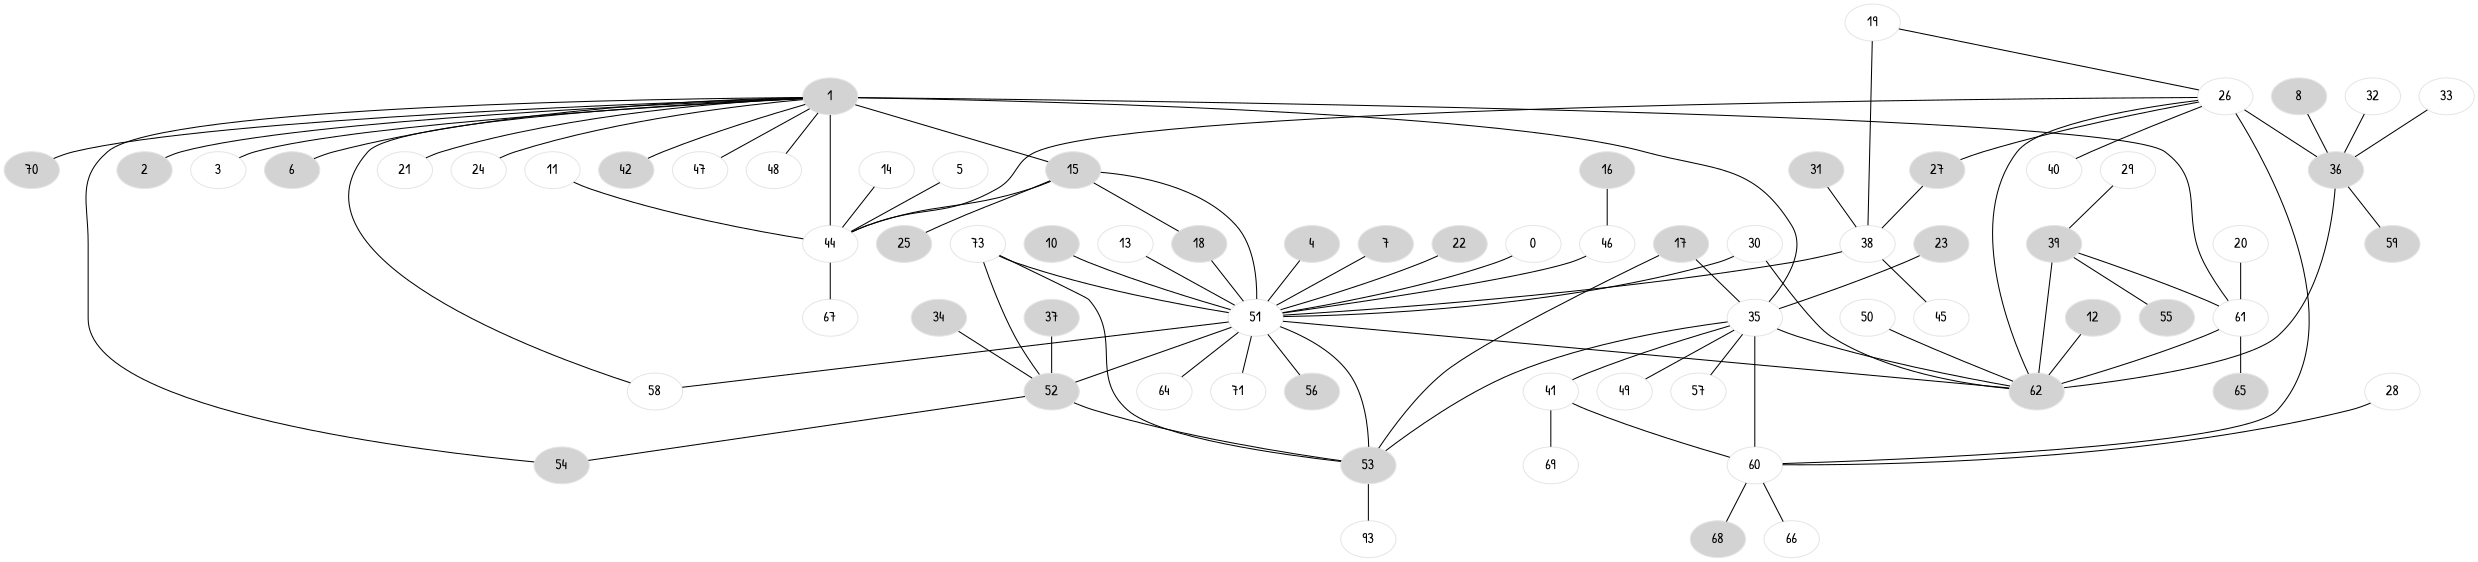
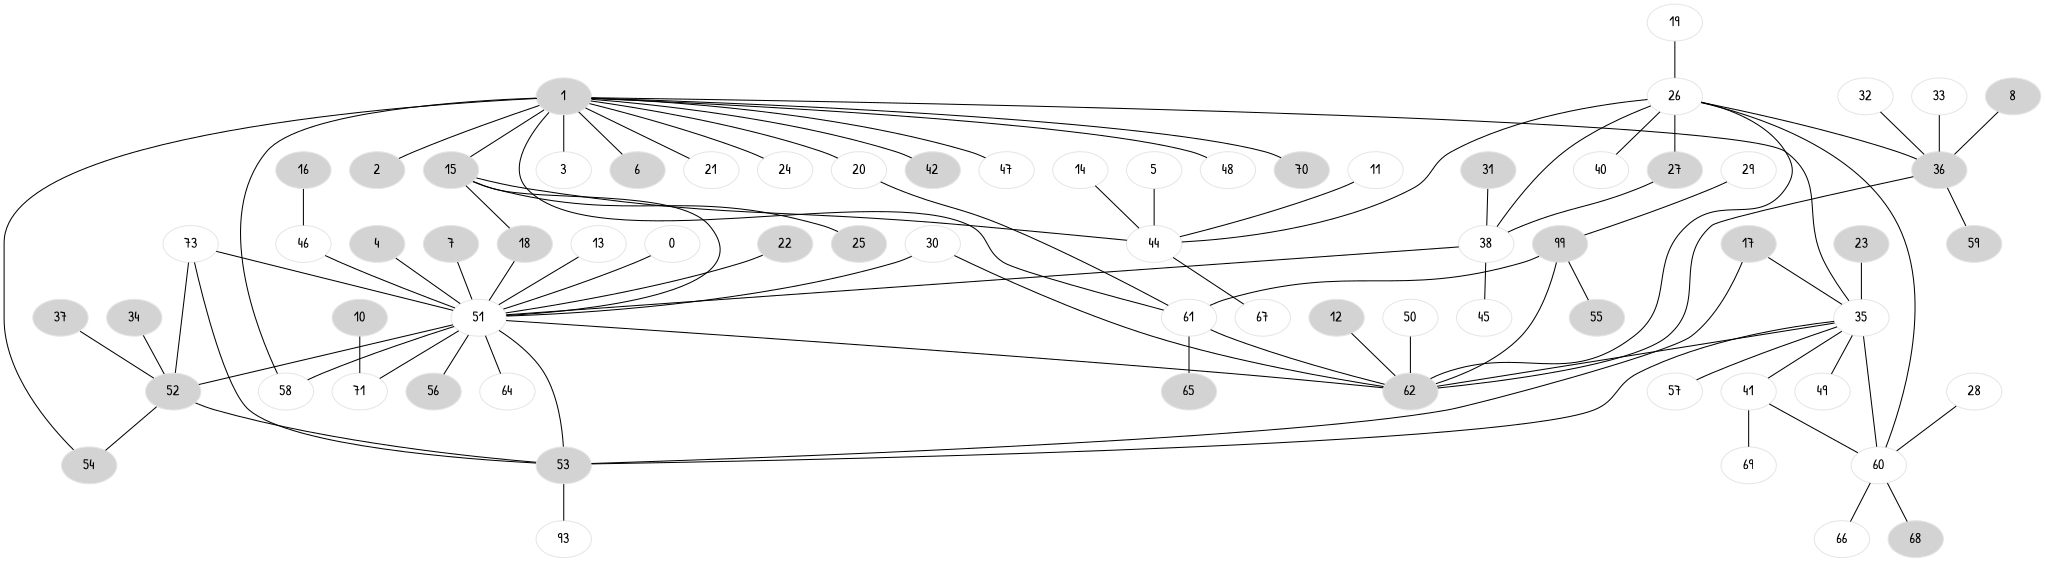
edge "19" -- "38": now "26" -- "38"
edge "1" -- "44": now "1" -- "20"
node "39": label "39" -> "99"
edge "10" -- "51": now "10" -- "71"
